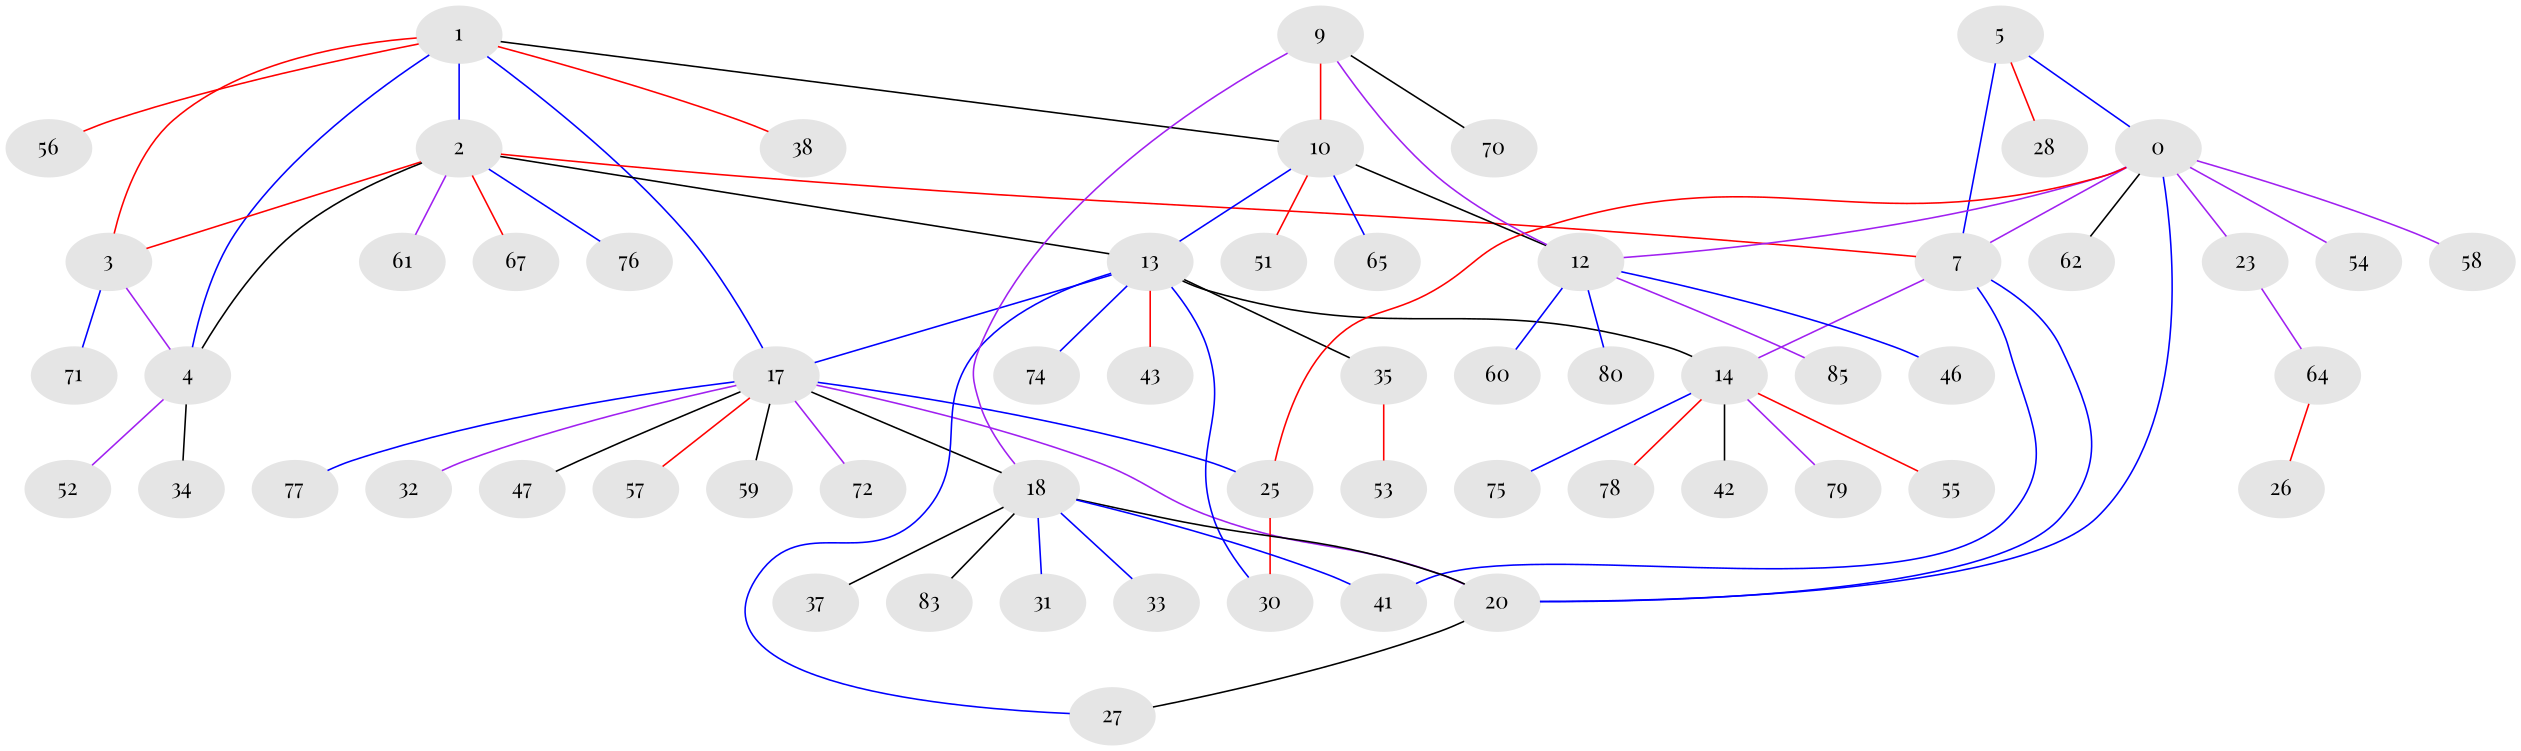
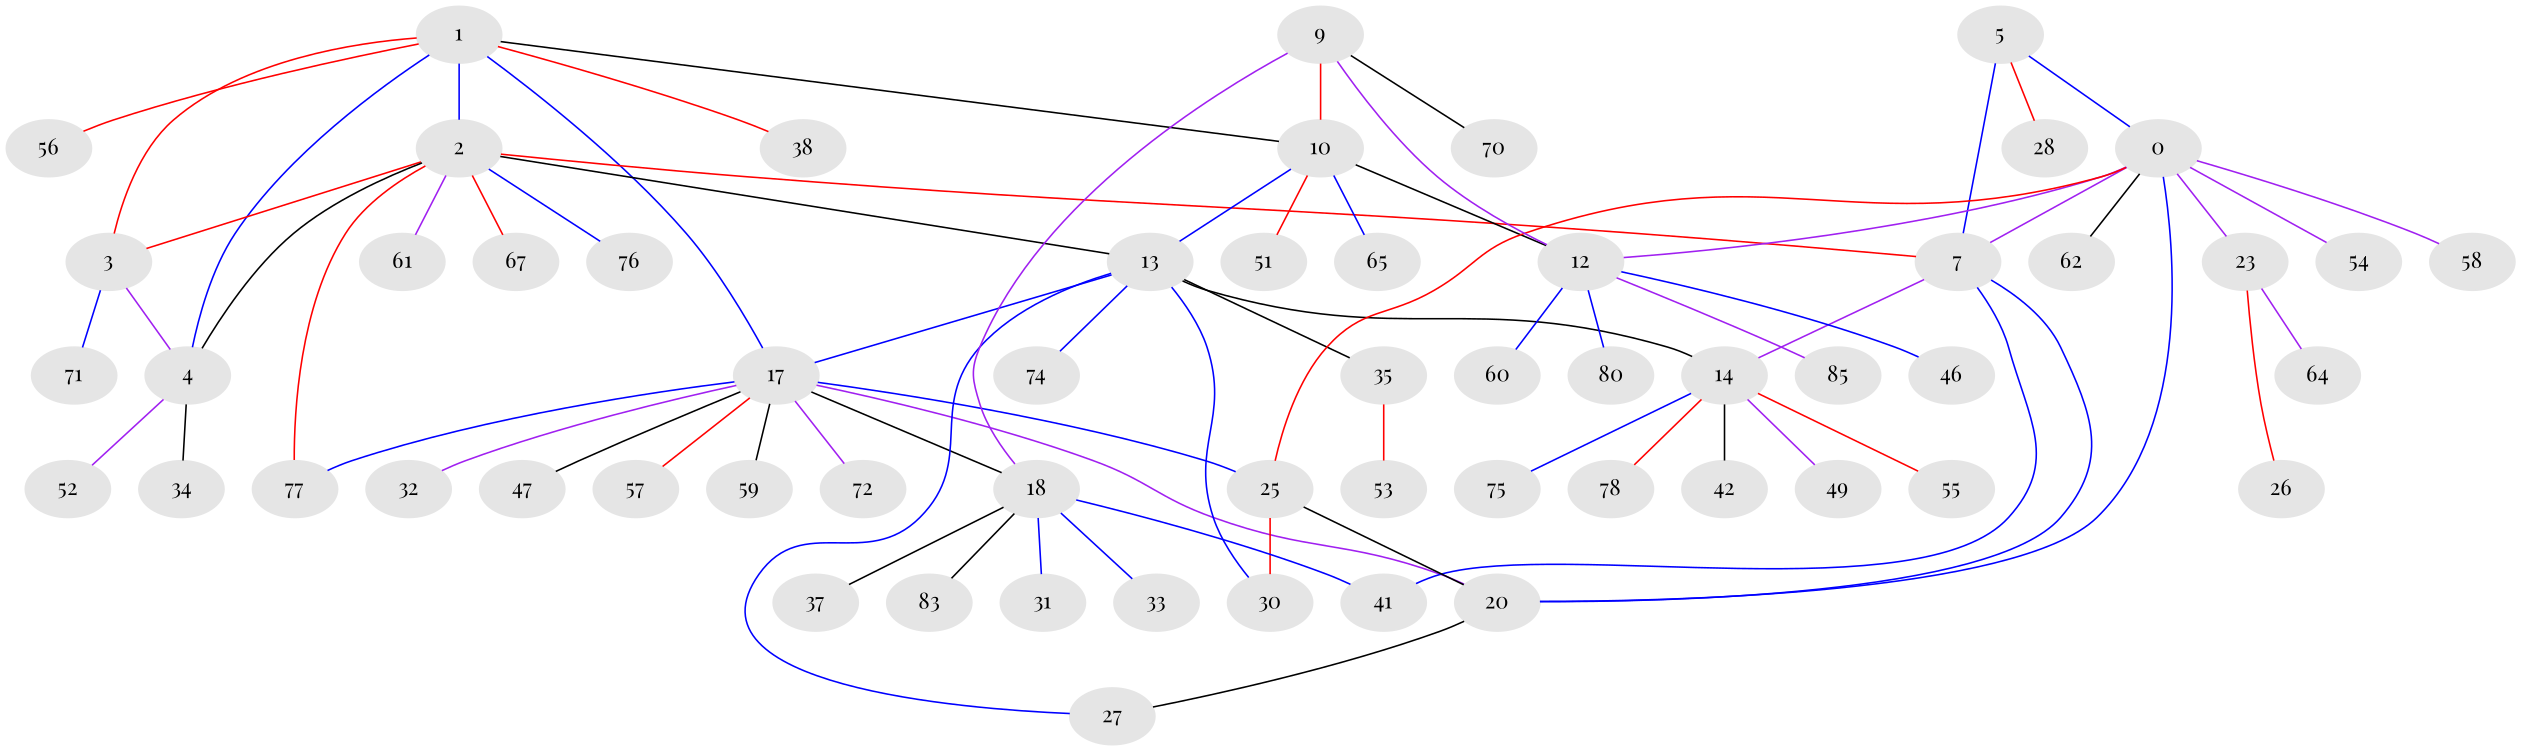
edge "2" -- "77": added
node "43": removed
edge "64" -- "26": now "23" -- "26"
node "79": label "79" -> "49"
edge "18" -- "20": now "25" -- "20"
